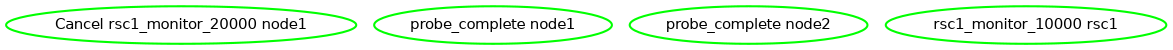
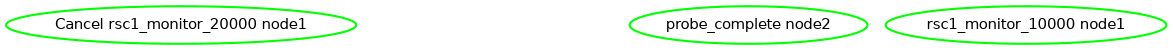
node "probe_complete node1": removed
node "rsc1_monitor_10000 rsc1": label "rsc1_monitor_10000 rsc1" -> "rsc1_monitor_10000 node1"
